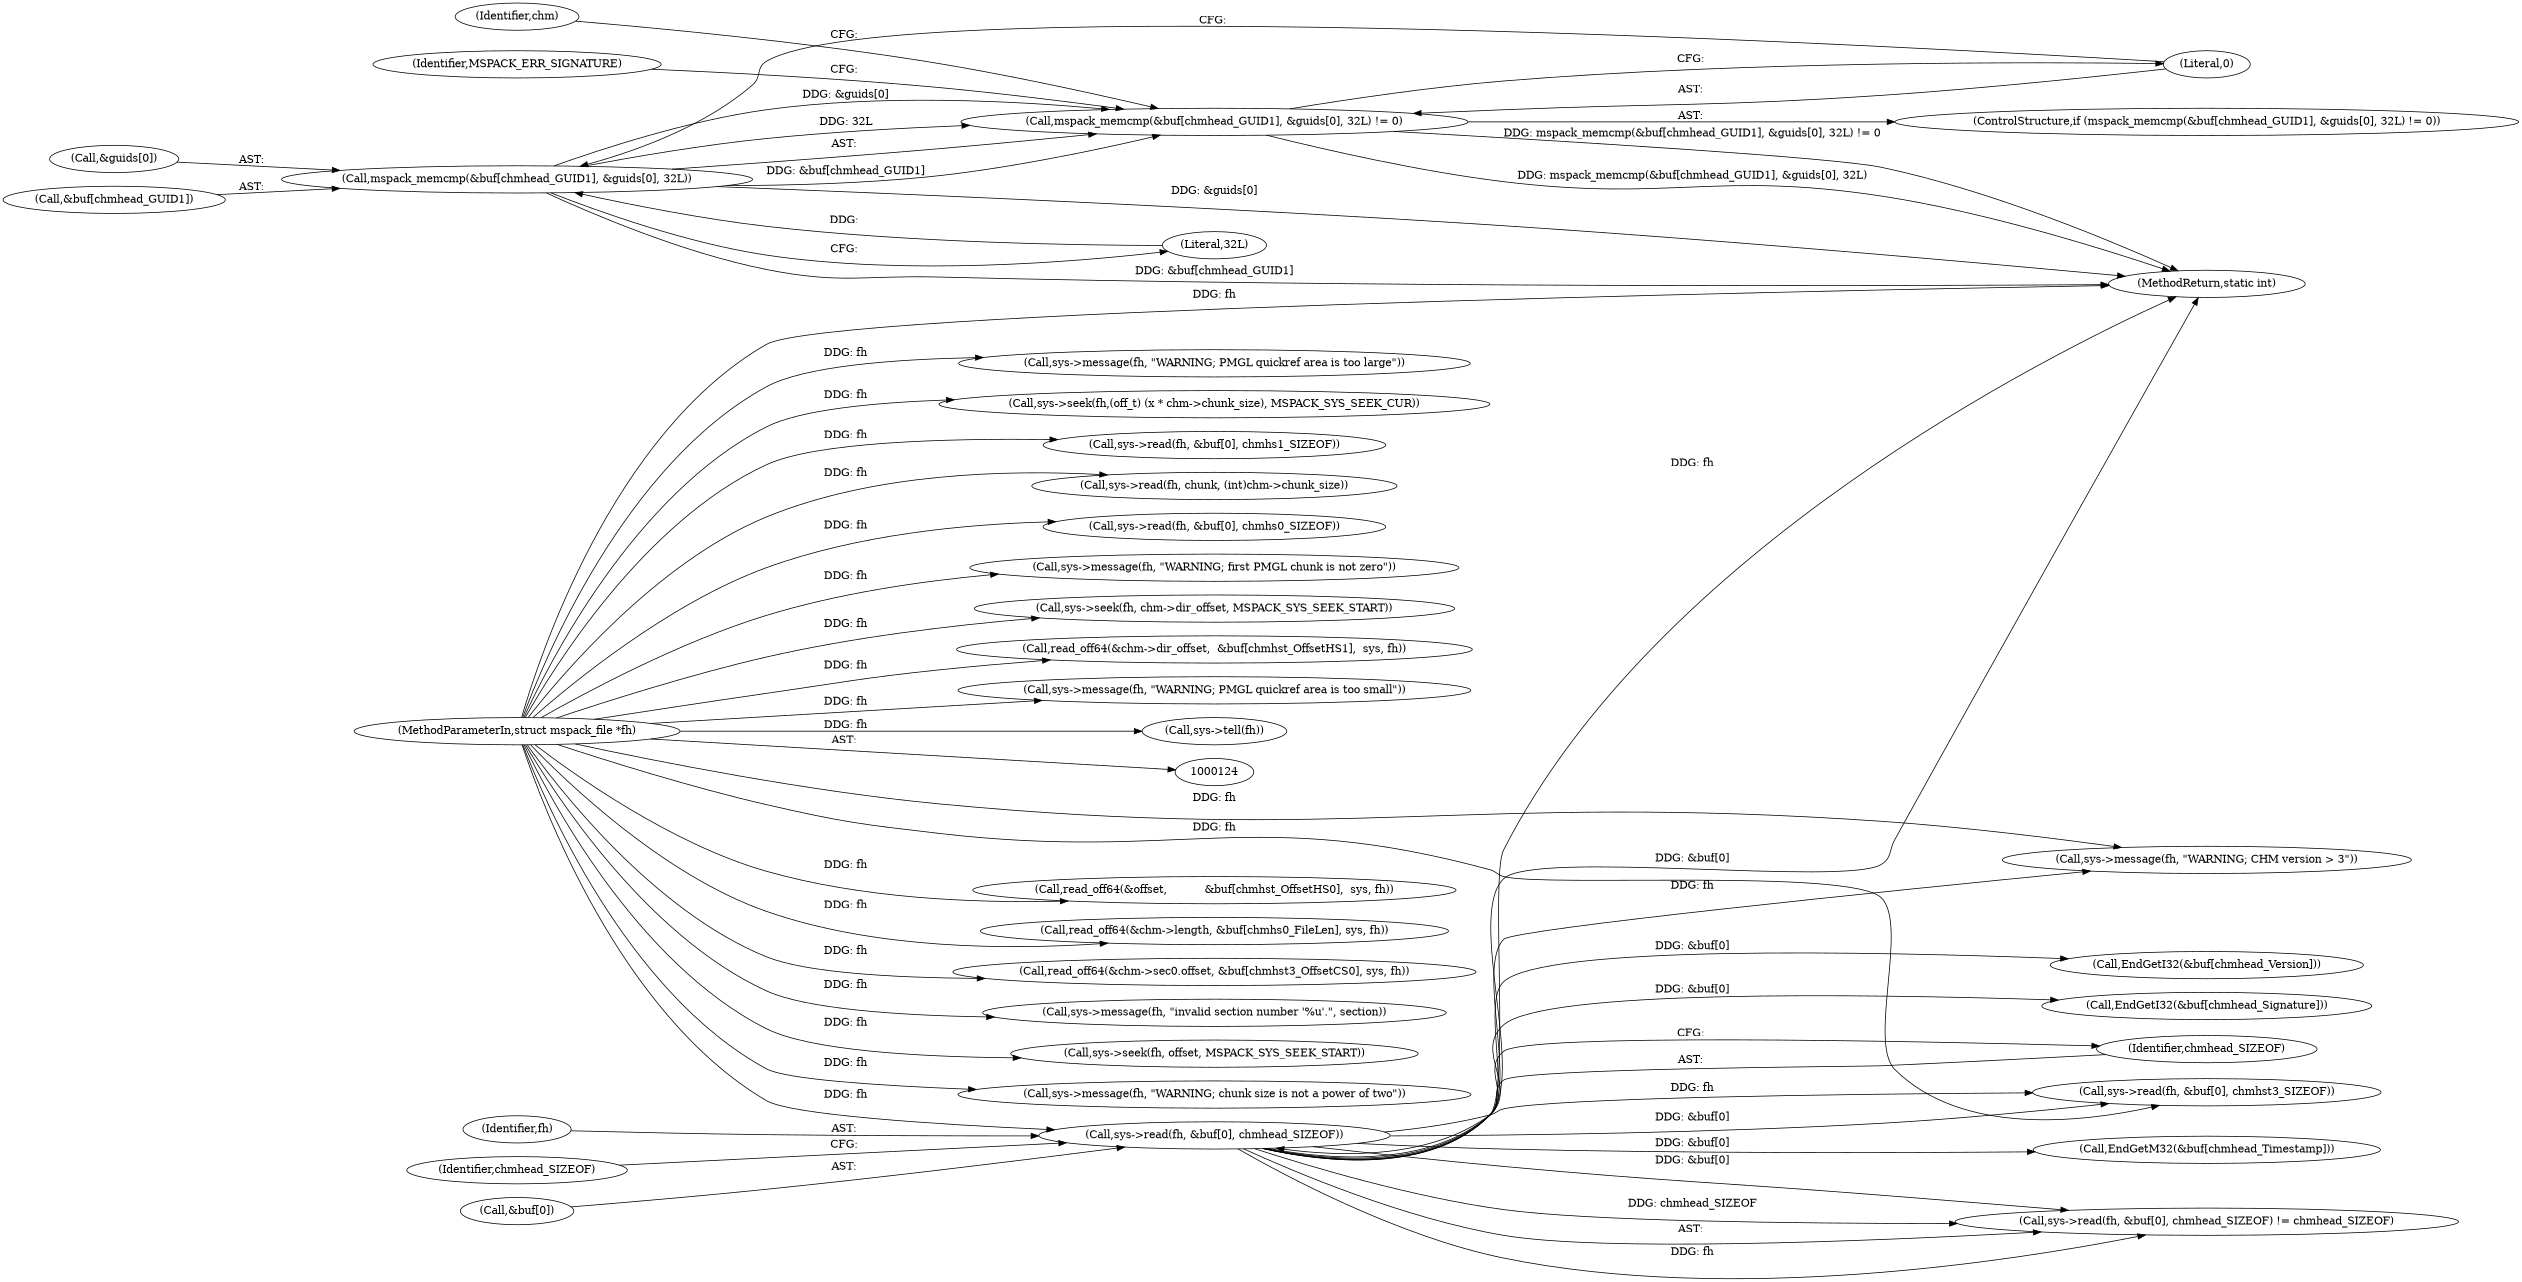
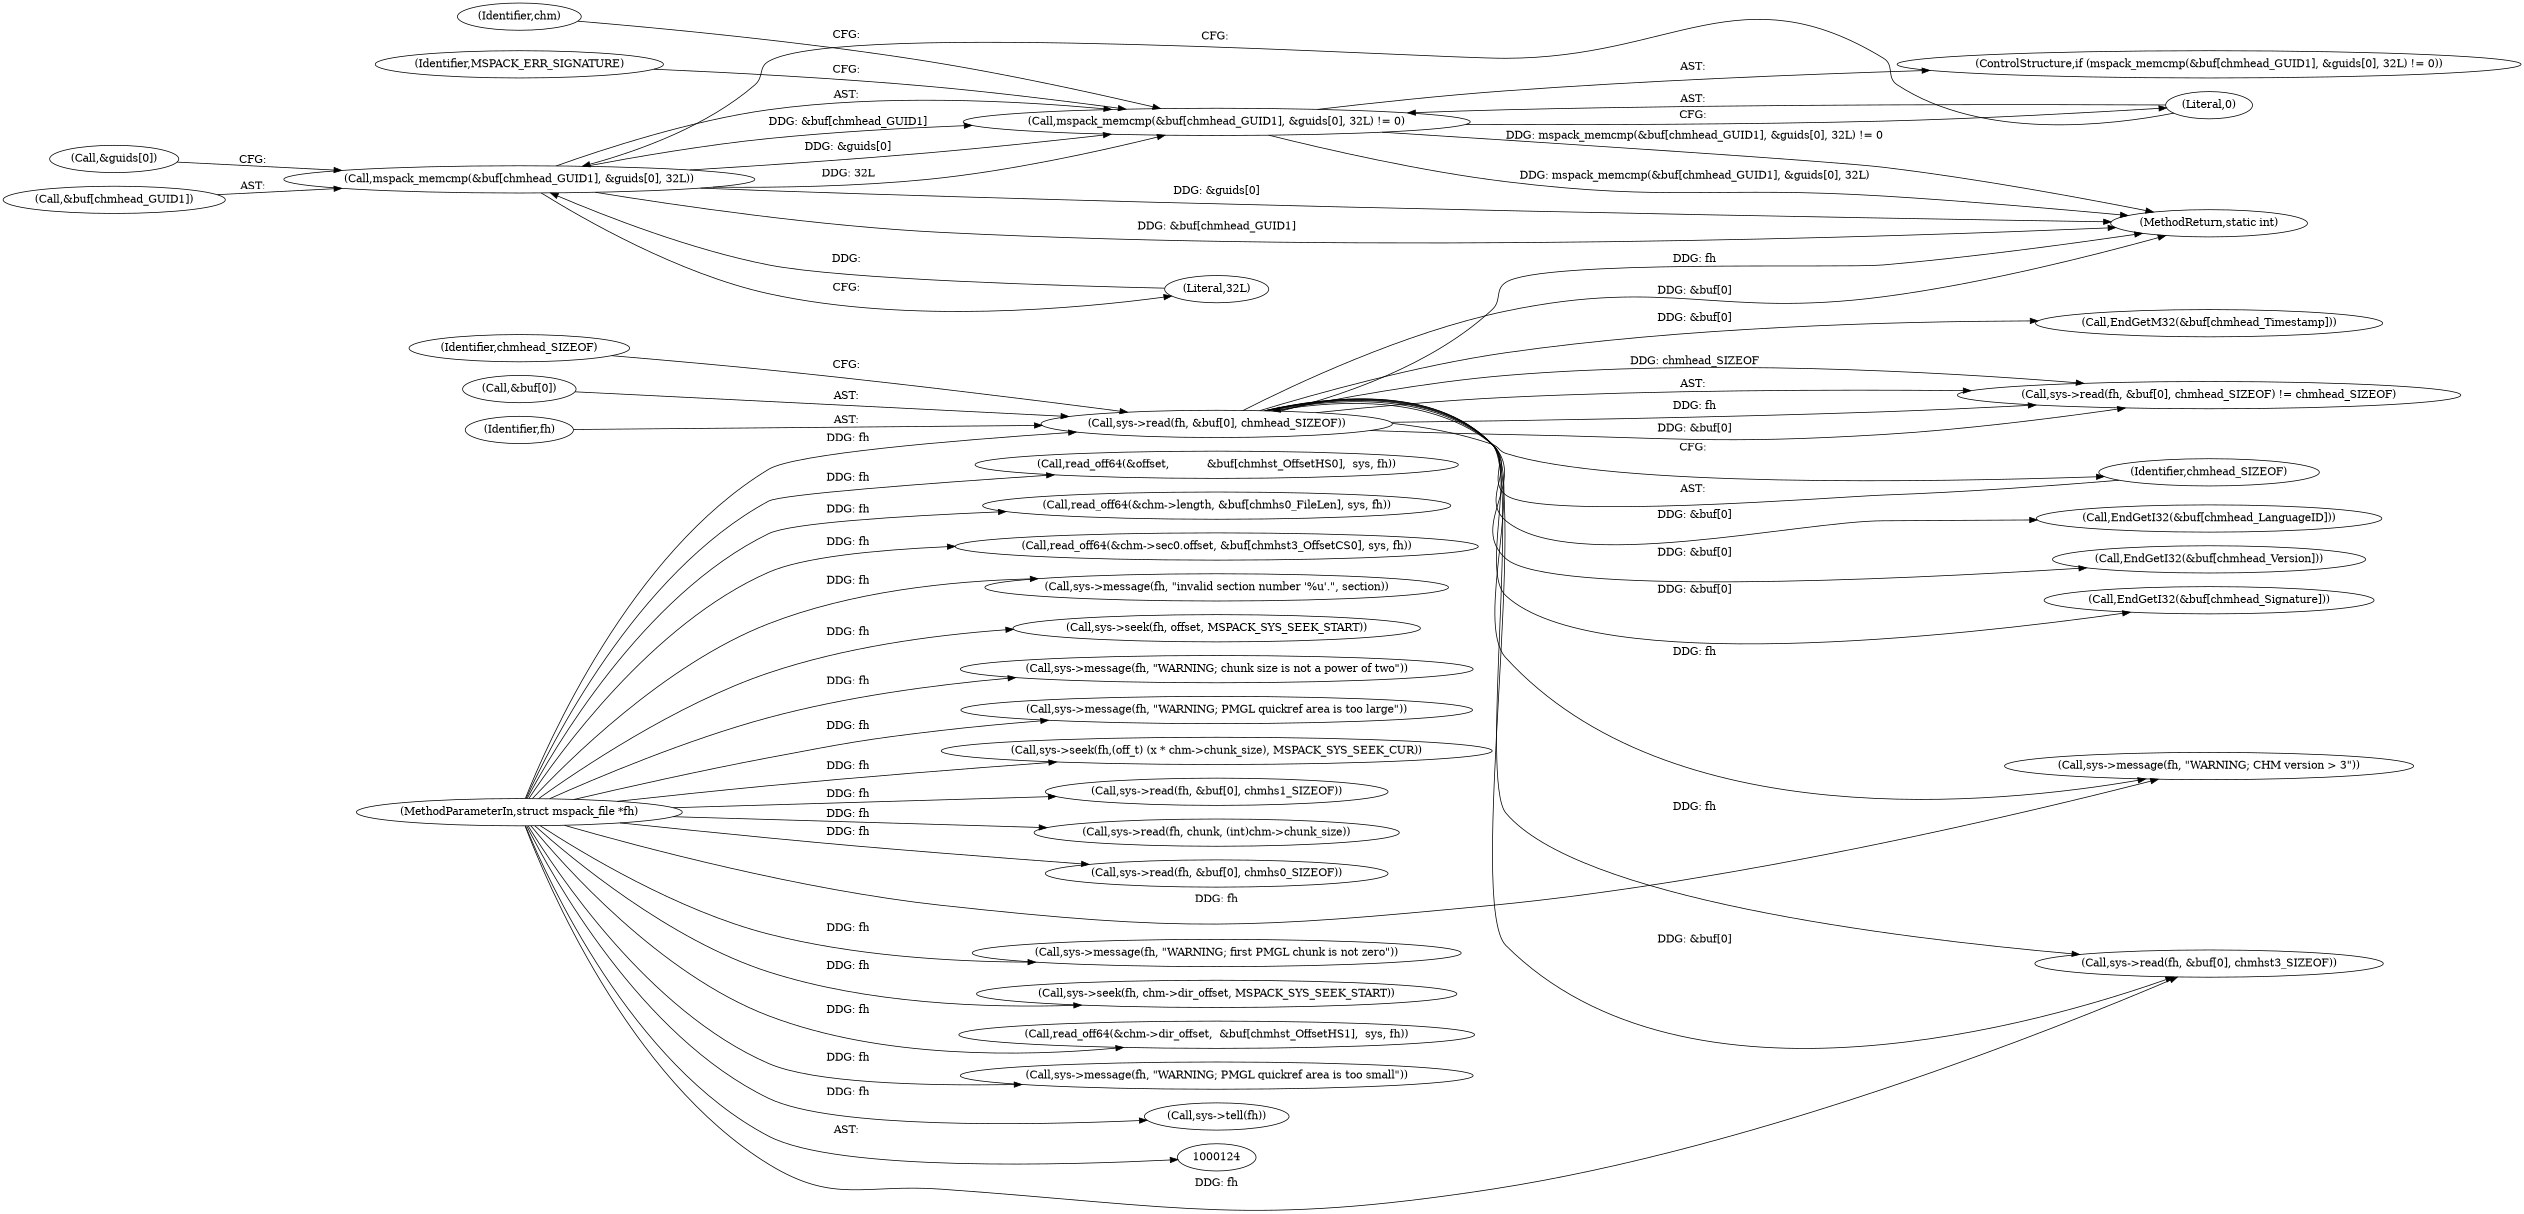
edge "(Call,&guids[0])" -> "(Call,mspack_memcmp(&buf[chmhead_GUID1], &guids[0], 32L))": label "AST: " -> "CFG: "
edge "(MethodParameterIn,struct mspack_file *fh)" -> "(MethodReturn,static int)": removed, label "DDG: fh"
node "(Call,EndGetI32(&buf[chmhead_LanguageID]))": added
